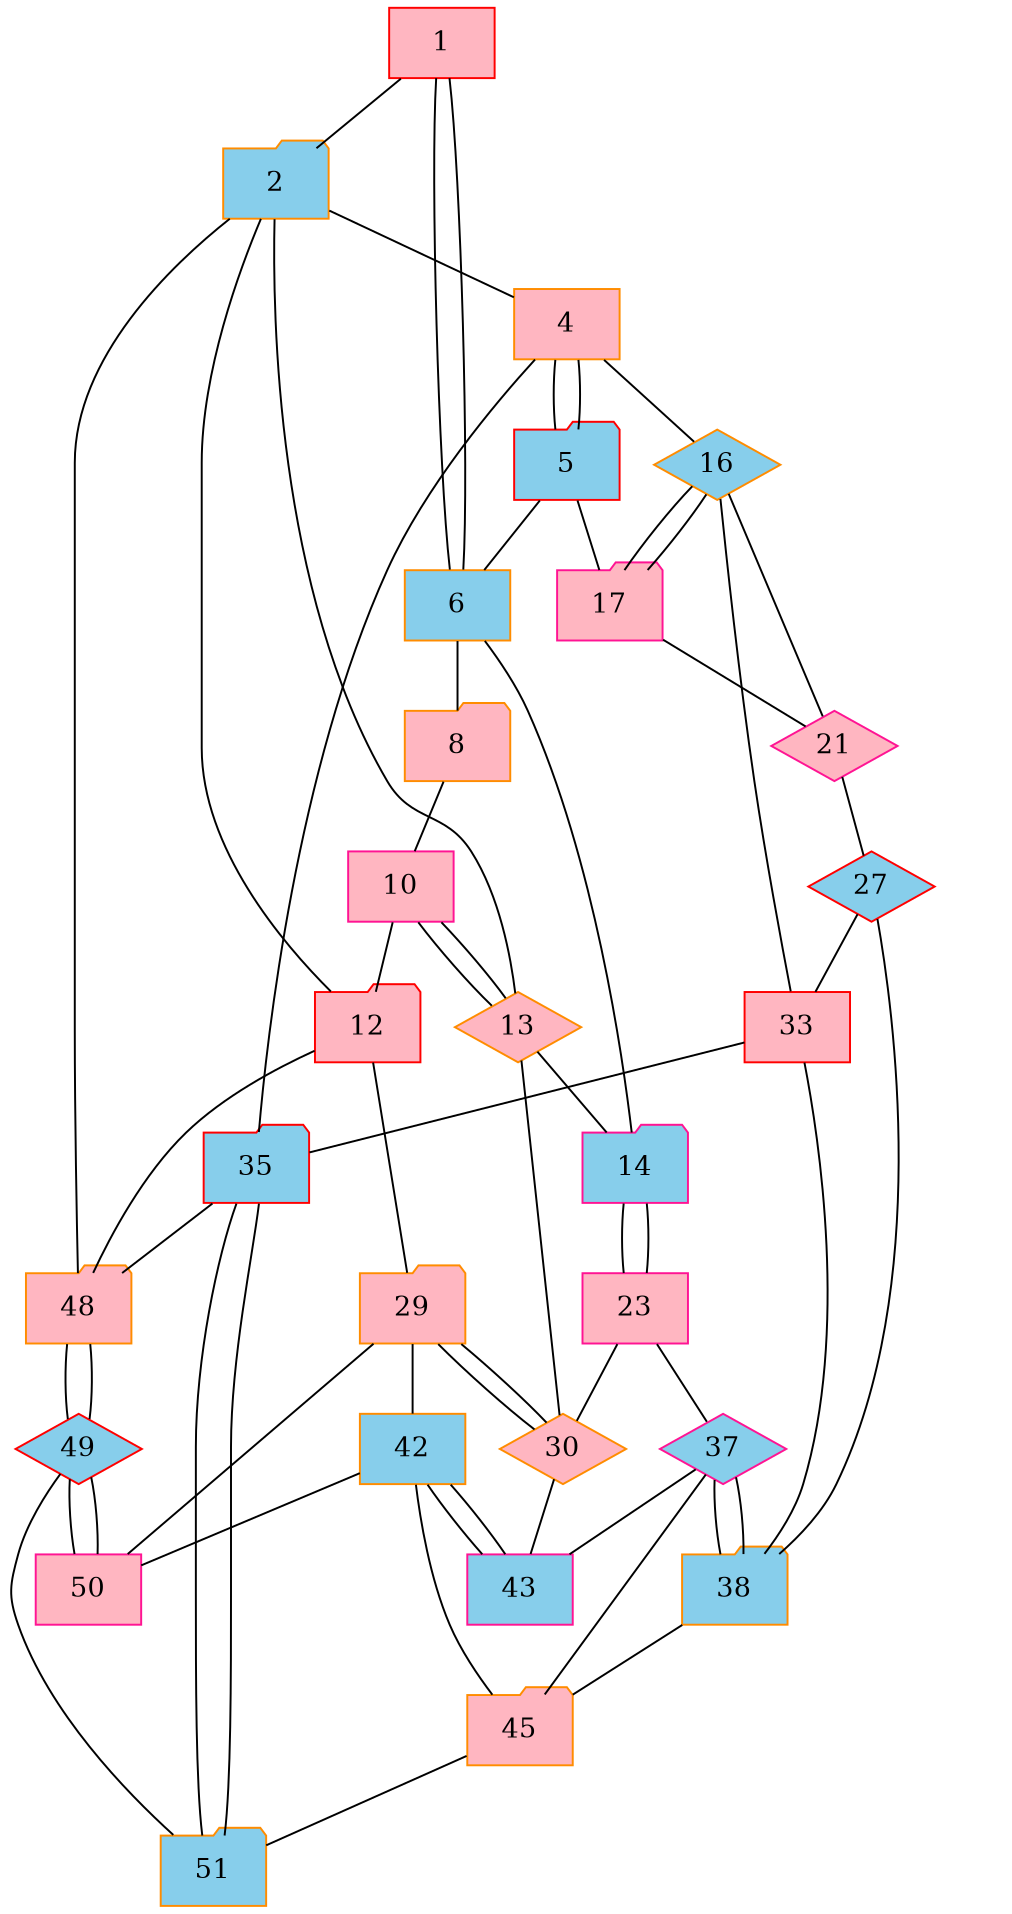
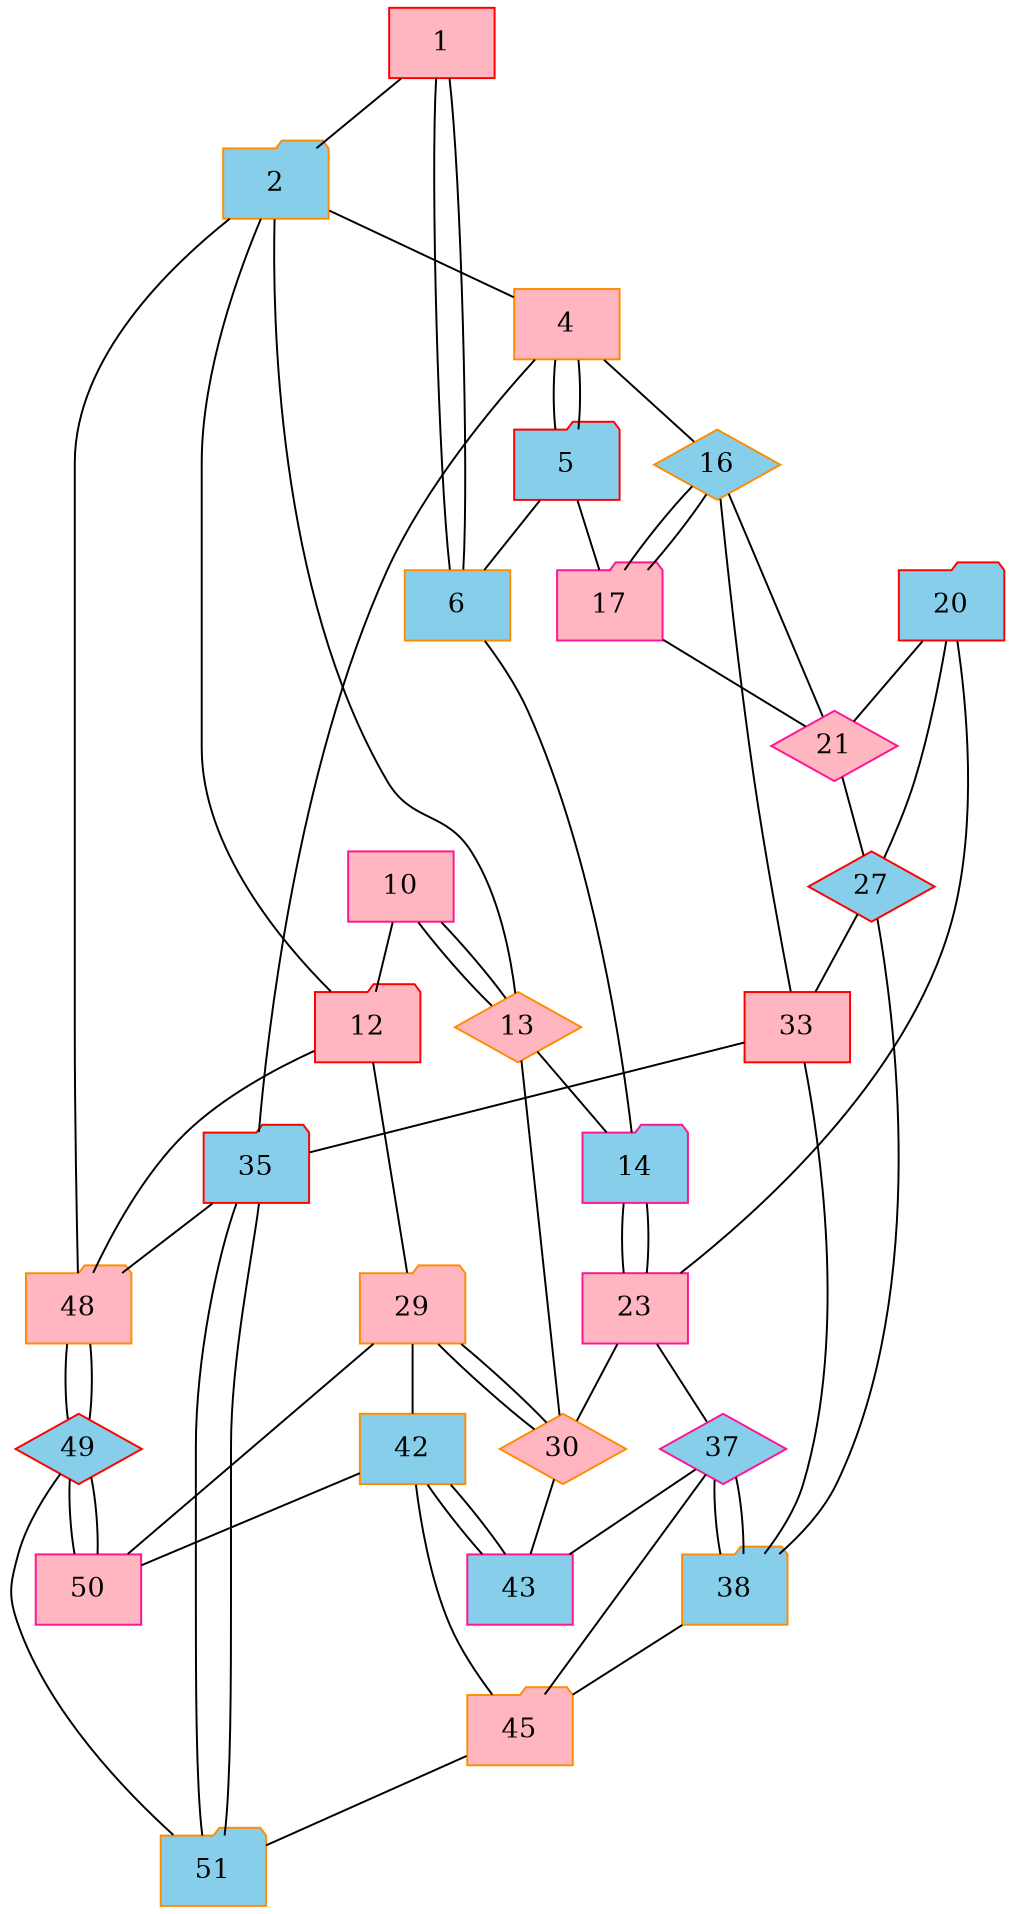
node "20": added
node "8": removed
